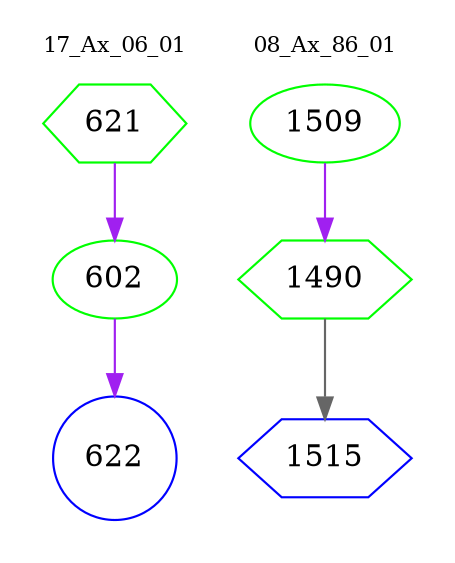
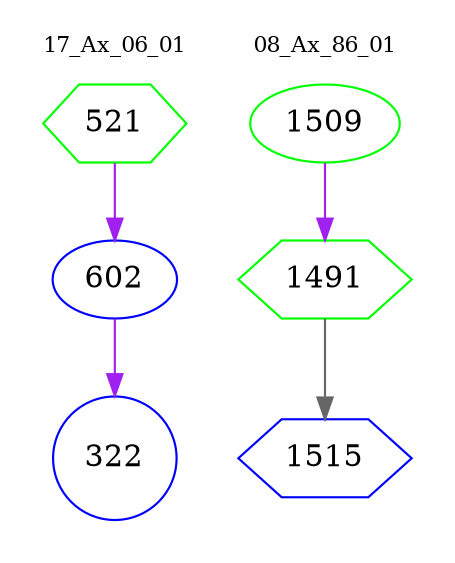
node "621": label "621" -> "521"
node "602": color green -> blue
node "1490": label "1490" -> "1491"
node "622": label "622" -> "322"
